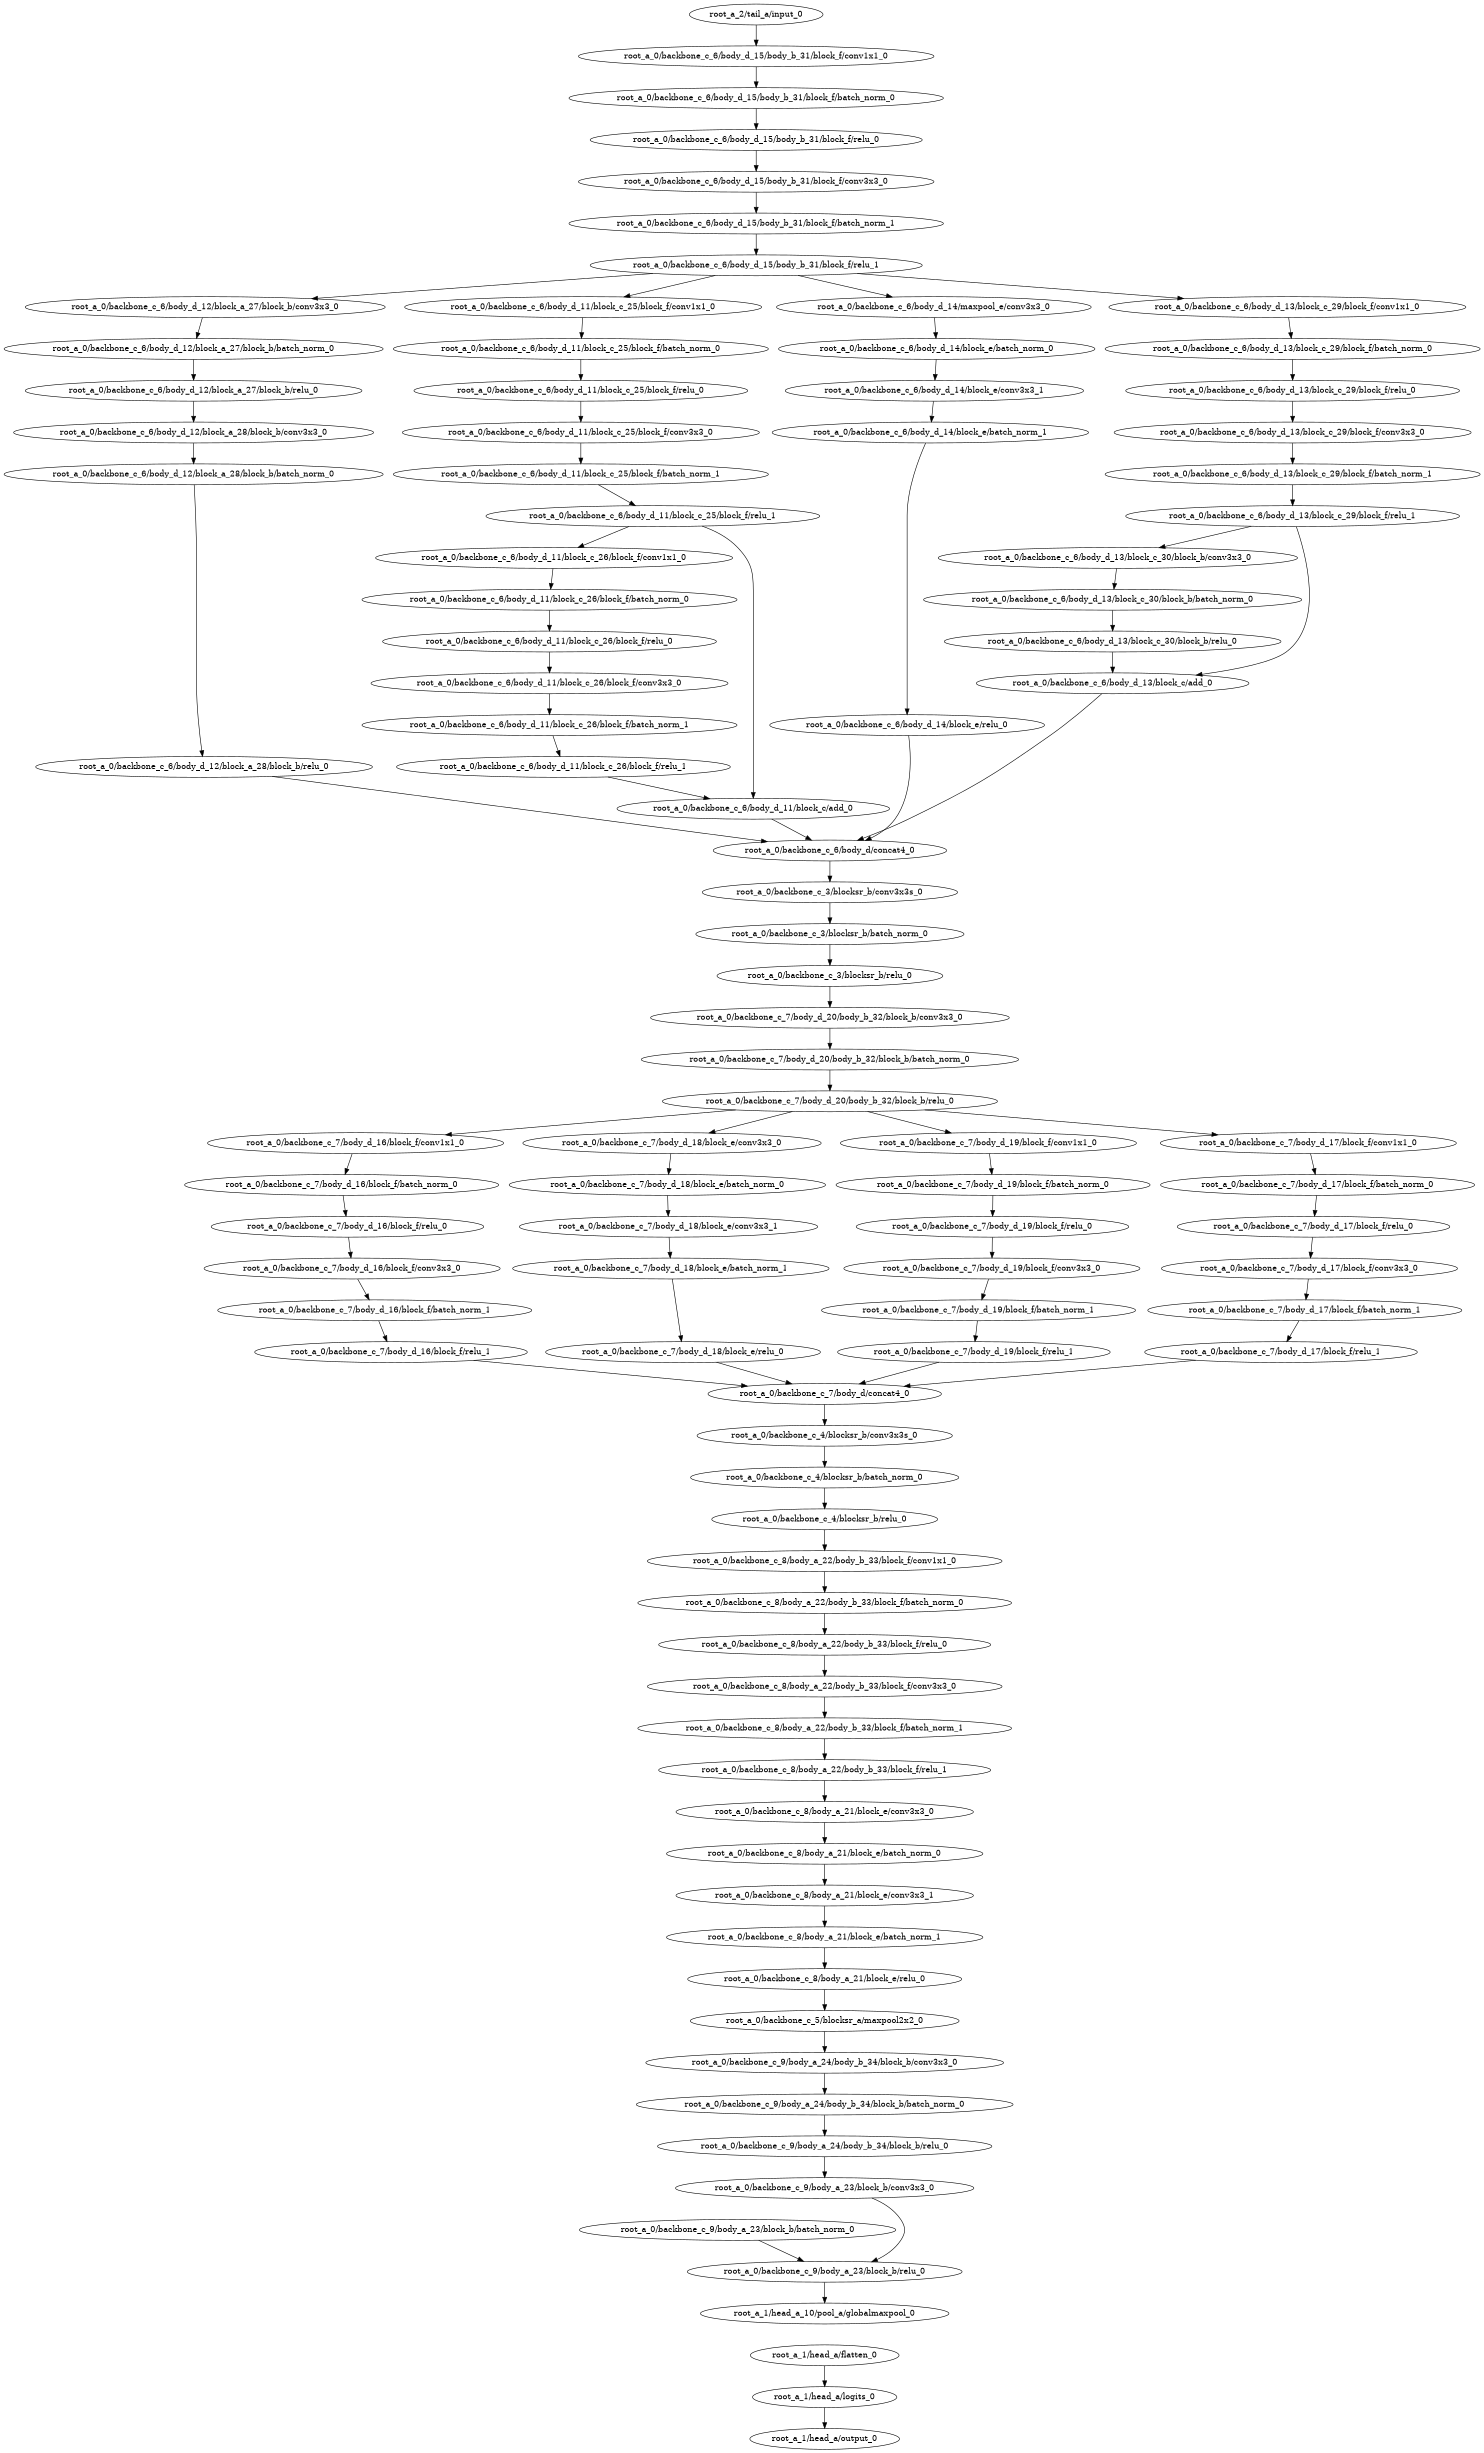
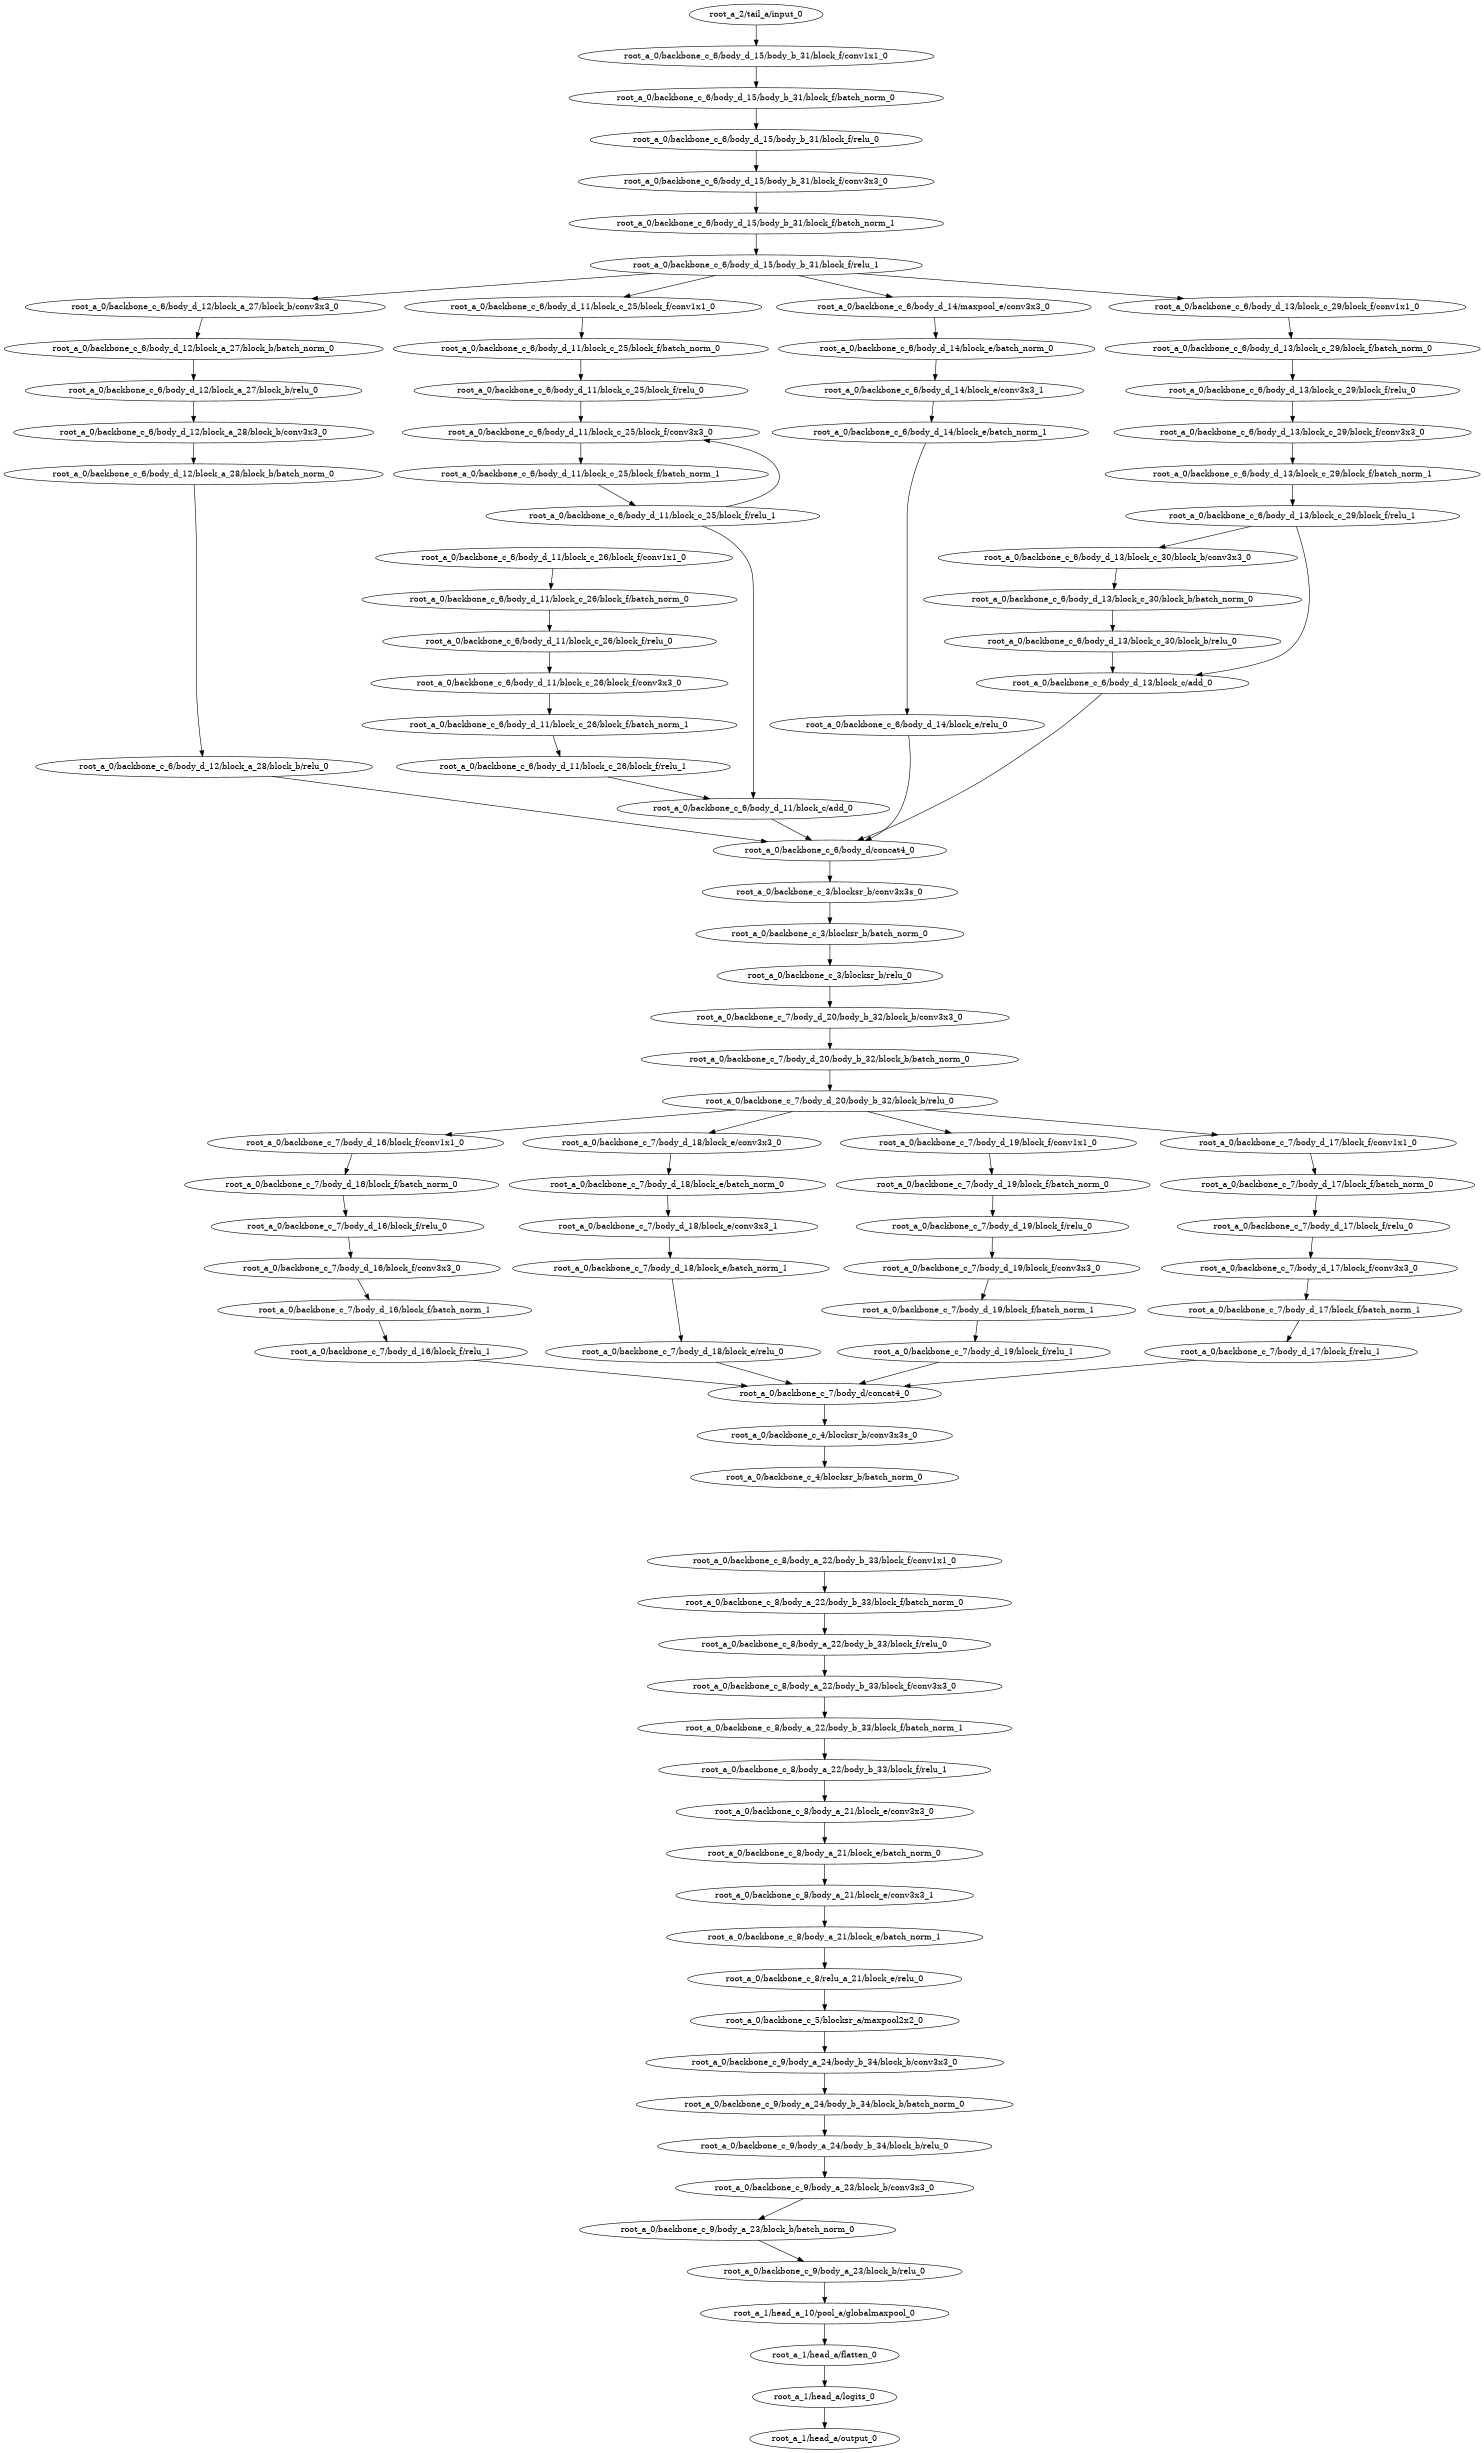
edge "root_a_0/backbone_c_6/body_d_11/block_c_25/block_f/relu_1" -> "root_a_0/backbone_c_6/body_d_11/block_c_26/block_f/conv1x1_0": now "root_a_0/backbone_c_6/body_d_11/block_c_25/block_f/relu_1" -> "root_a_0/backbone_c_6/body_d_11/block_c_25/block_f/conv3x3_0"
node "root_a_0/backbone_c_4/blocksr_b/relu_0": removed
node "root_a_0/backbone_c_8/body_a_21/block_e/relu_0": label "root_a_0/backbone_c_8/body_a_21/block_e/relu_0" -> "root_a_0/backbone_c_8/relu_a_21/block_e/relu_0"
edge "root_a_0/backbone_c_9/body_a_23/block_b/conv3x3_0" -> "root_a_0/backbone_c_9/body_a_23/block_b/relu_0": now "root_a_0/backbone_c_9/body_a_23/block_b/conv3x3_0" -> "root_a_0/backbone_c_9/body_a_23/block_b/batch_norm_0"
edge "root_a_1/head_a_10/pool_a/globalmaxpool_0" -> "root_a_1/head_a/flatten_0": added
